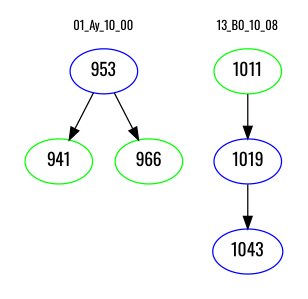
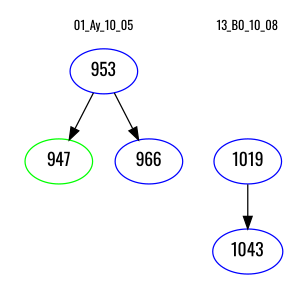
cluster "01_Ay_10_00": label "01_Ay_10_00" -> "01_Ay_10_05"
node "1011": removed
node "941": label "941" -> "947"
node "966": color green -> blue
